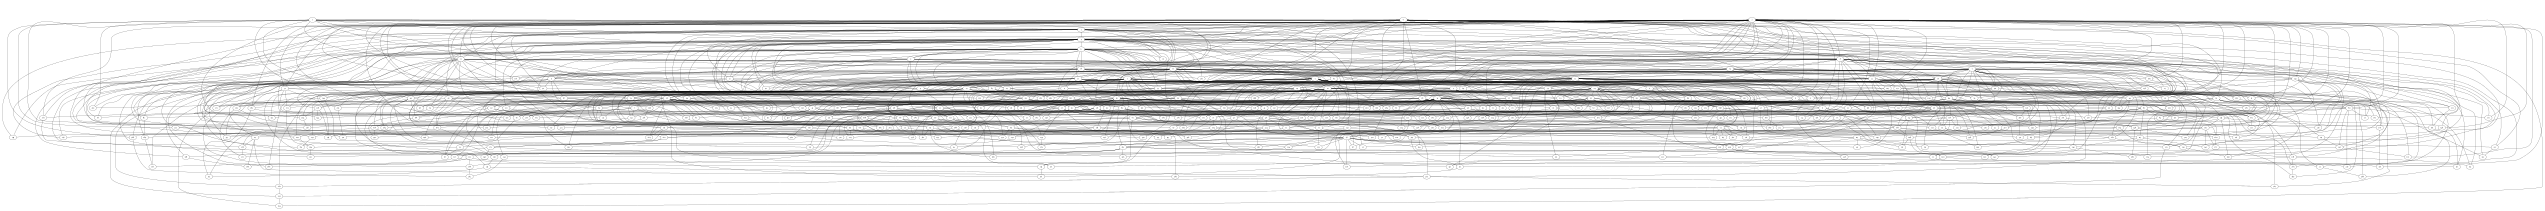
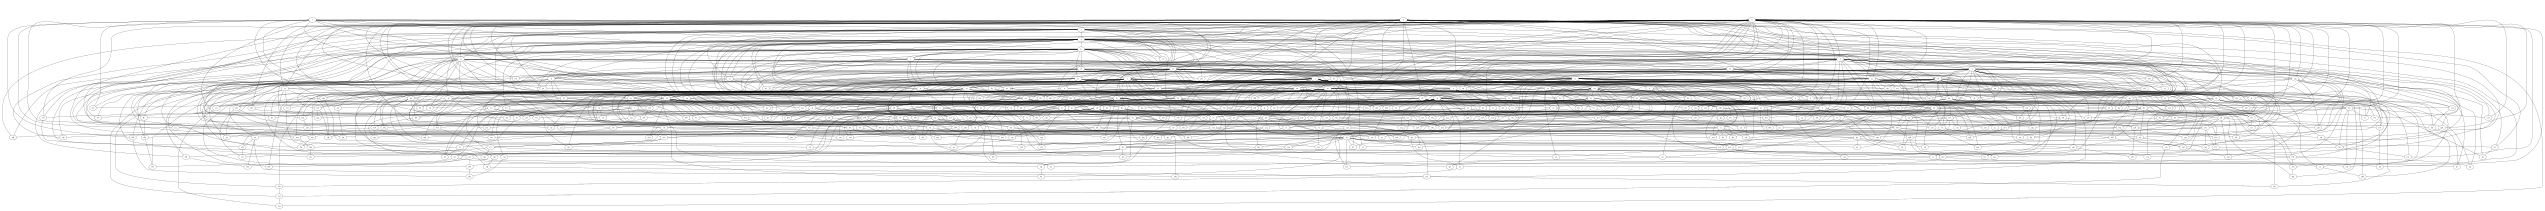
node "367": removed
